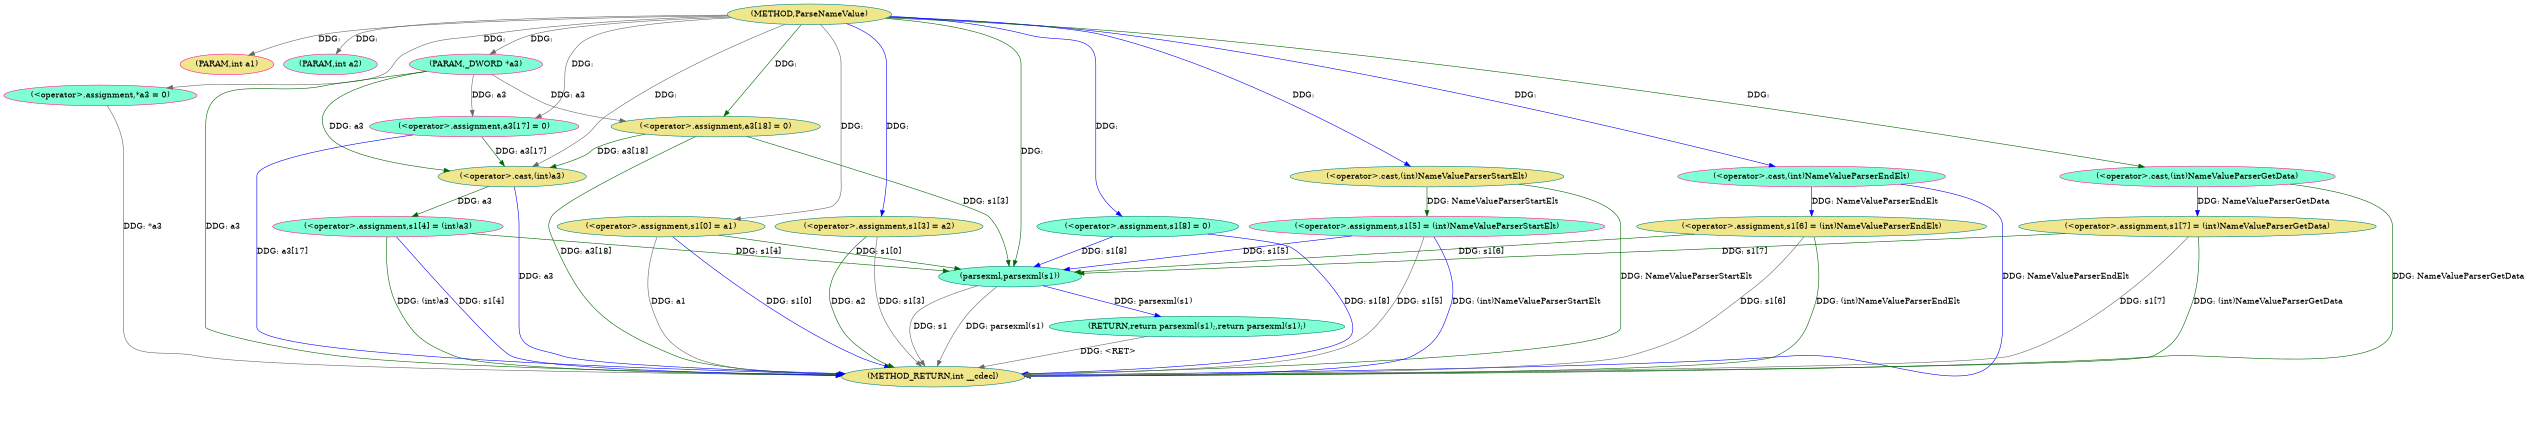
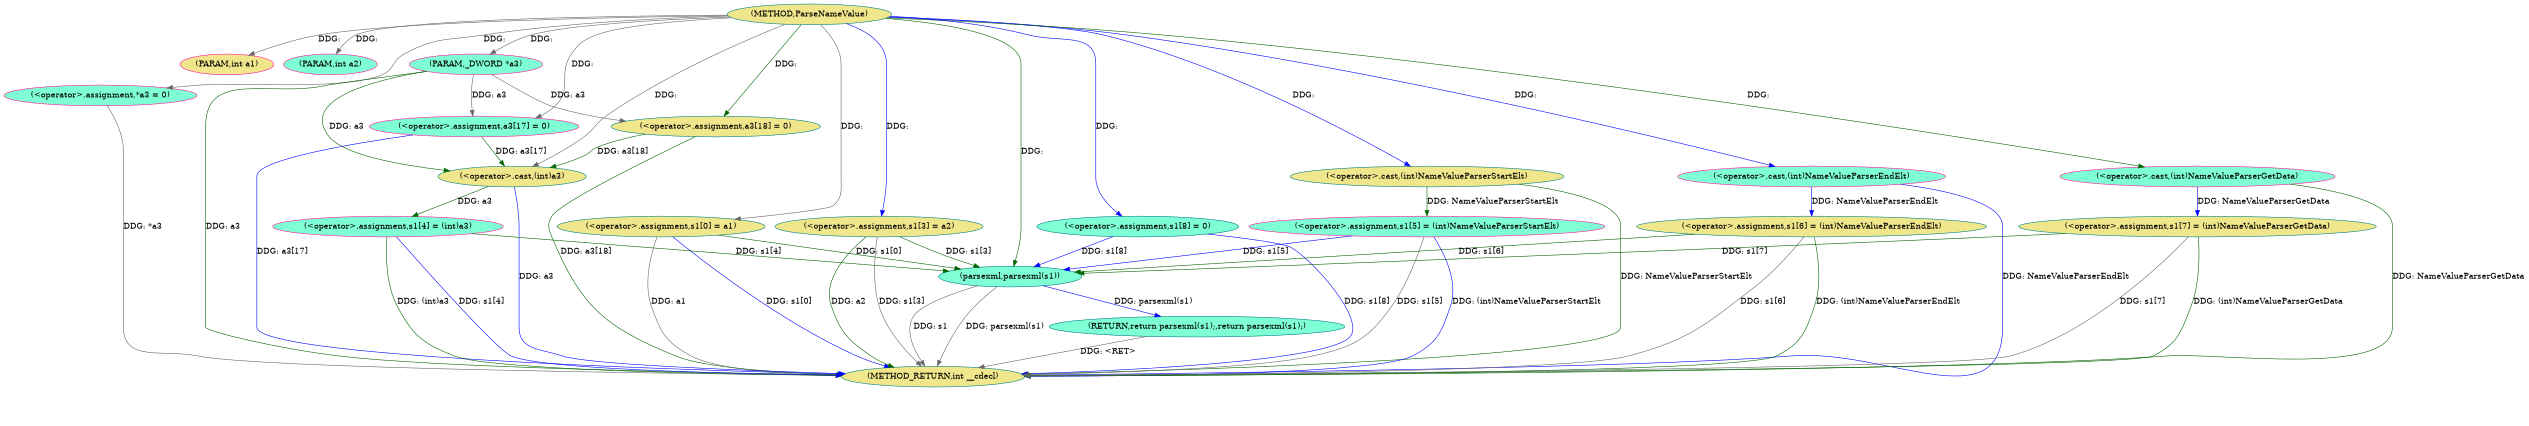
edge "(<operator>.assignment,a3[18] = 0)" -> "(parsexml,parsexml(s1))": now "(<operator>.assignment,s1[3] = a2)" -> "(parsexml,parsexml(s1))"
